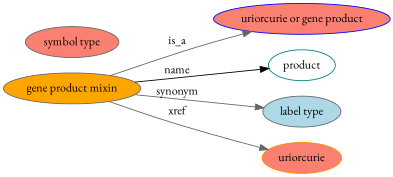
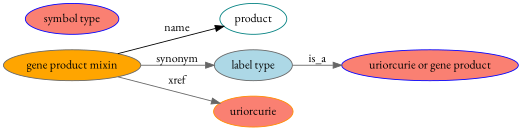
node "symbol type": color gray40 -> blue
edge "gene product mixin" -> "uriorcurie or gene product": now "label type" -> "uriorcurie or gene product"
